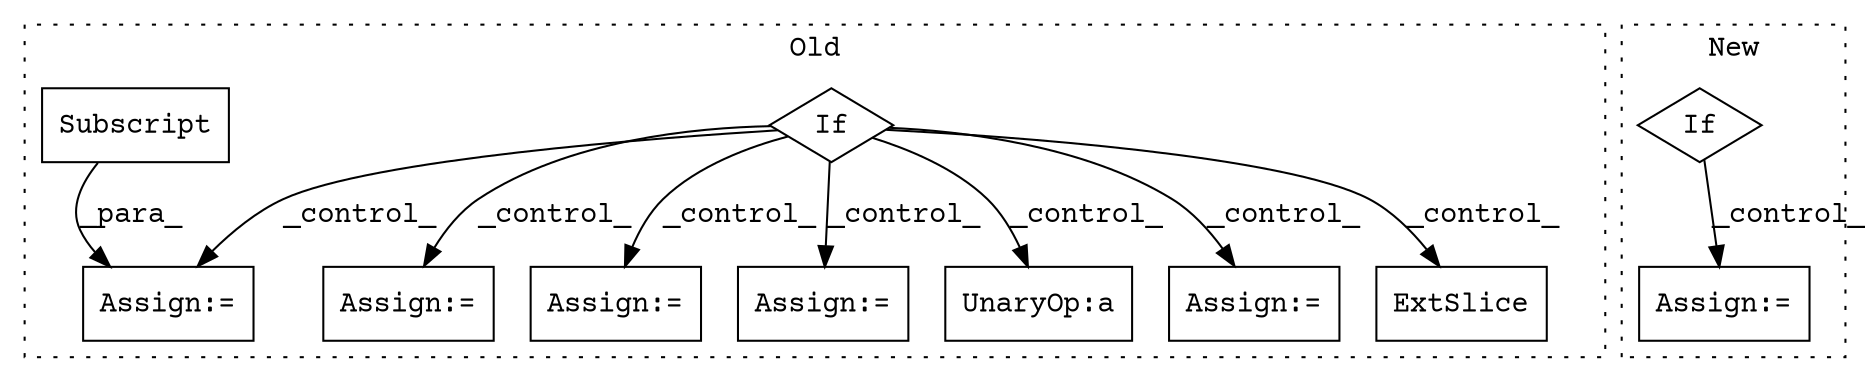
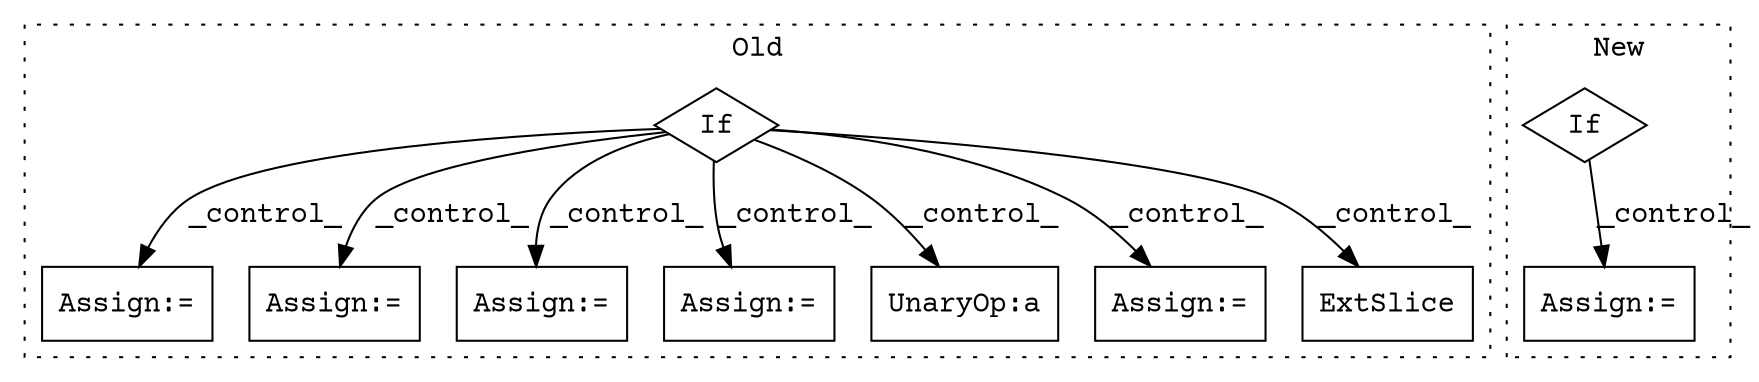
node "Subscript": removed
